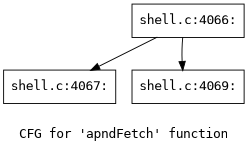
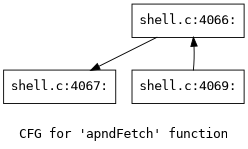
edge "shell.c:4066:" -> "shell.c:4069:": reversed
